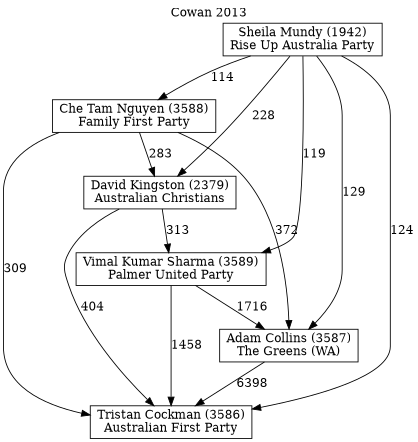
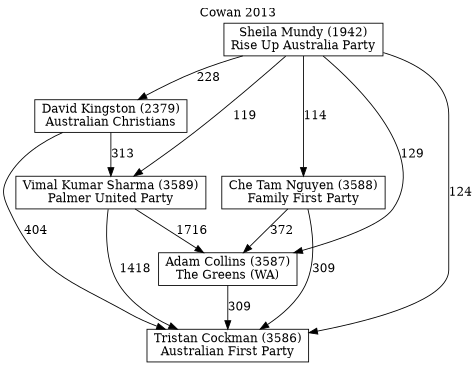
edge "Che Tam Nguyen (3588) Family First Party" -> "David Kingston (2379) Australian Christians": removed, label "283"
edge "Vimal Kumar Sharma (3589) Palmer United Party" -> "Tristan Cockman (3586) Australian First Party": label "1458" -> "1418"
edge "Adam Collins (3587) The Greens (WA)" -> "Tristan Cockman (3586) Australian First Party": label "6398" -> "309"
